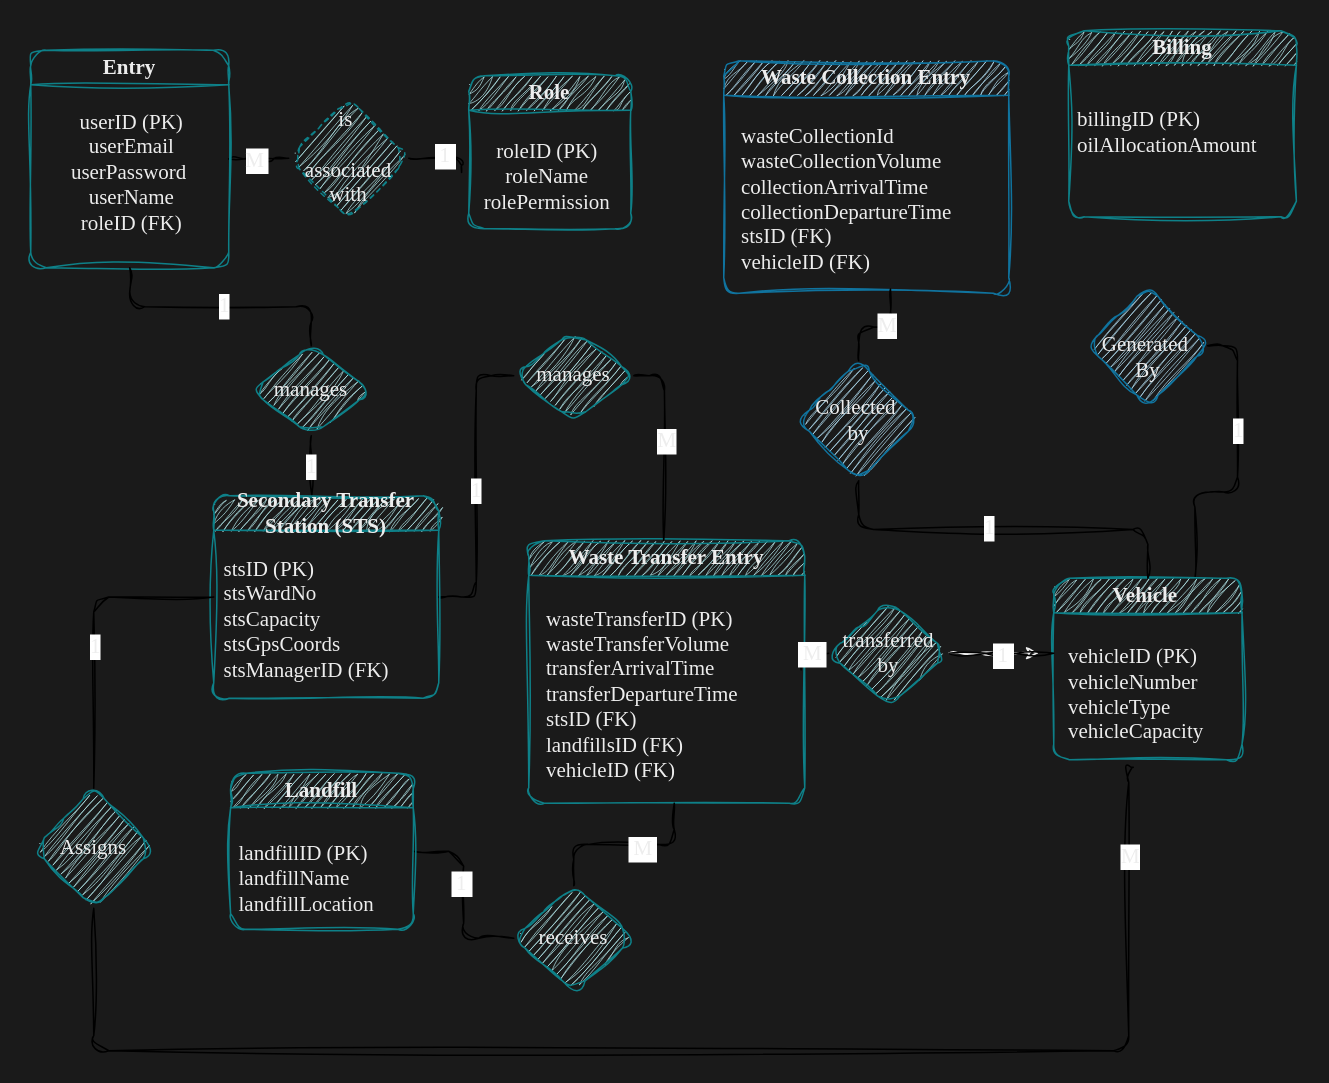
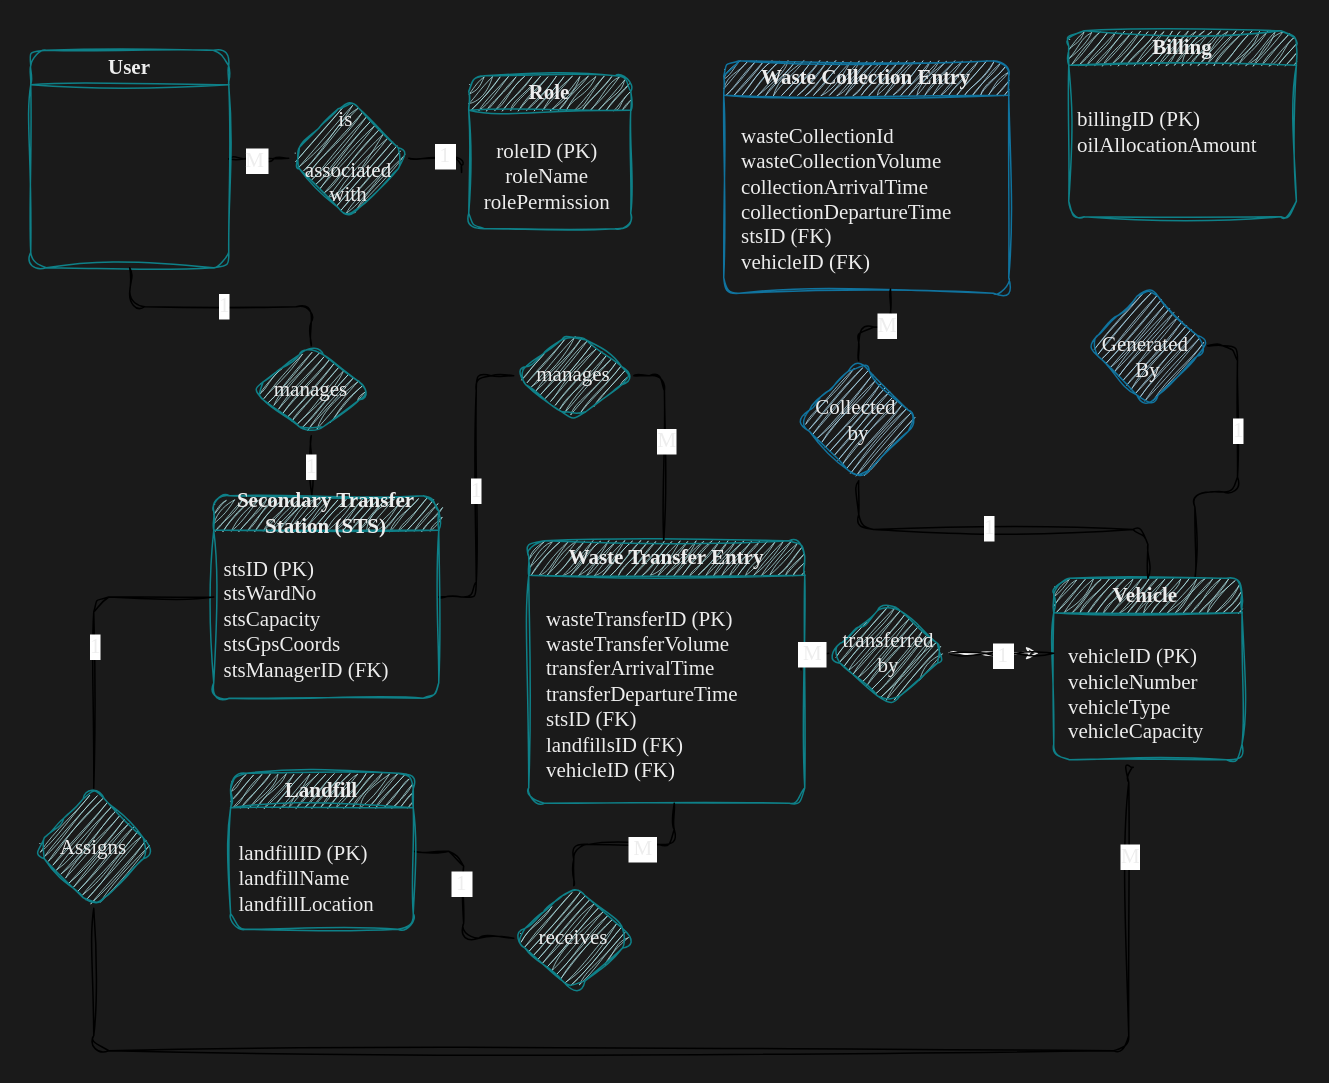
node "Entry": label "Entry" -> "User"
node "is associated with": style dashed -> solid
node "userID (PK) userEmail userPassword userName roleID (FK)": removed
